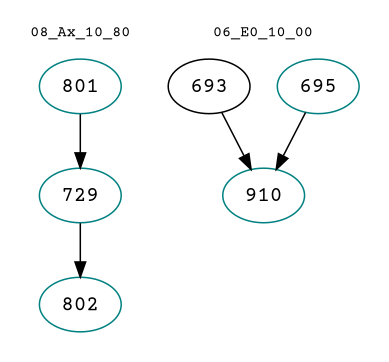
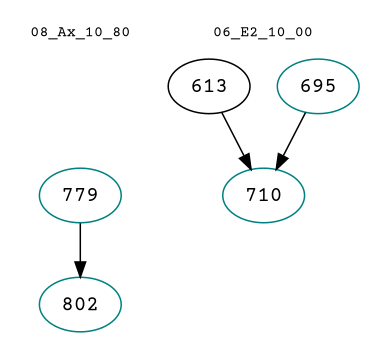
cluster "06_E0_10_00": label "06_E0_10_00" -> "06_E2_10_00"
node "801": removed
node "693": label "693" -> "613"
node "729": label "729" -> "779"
node "910": label "910" -> "710"
